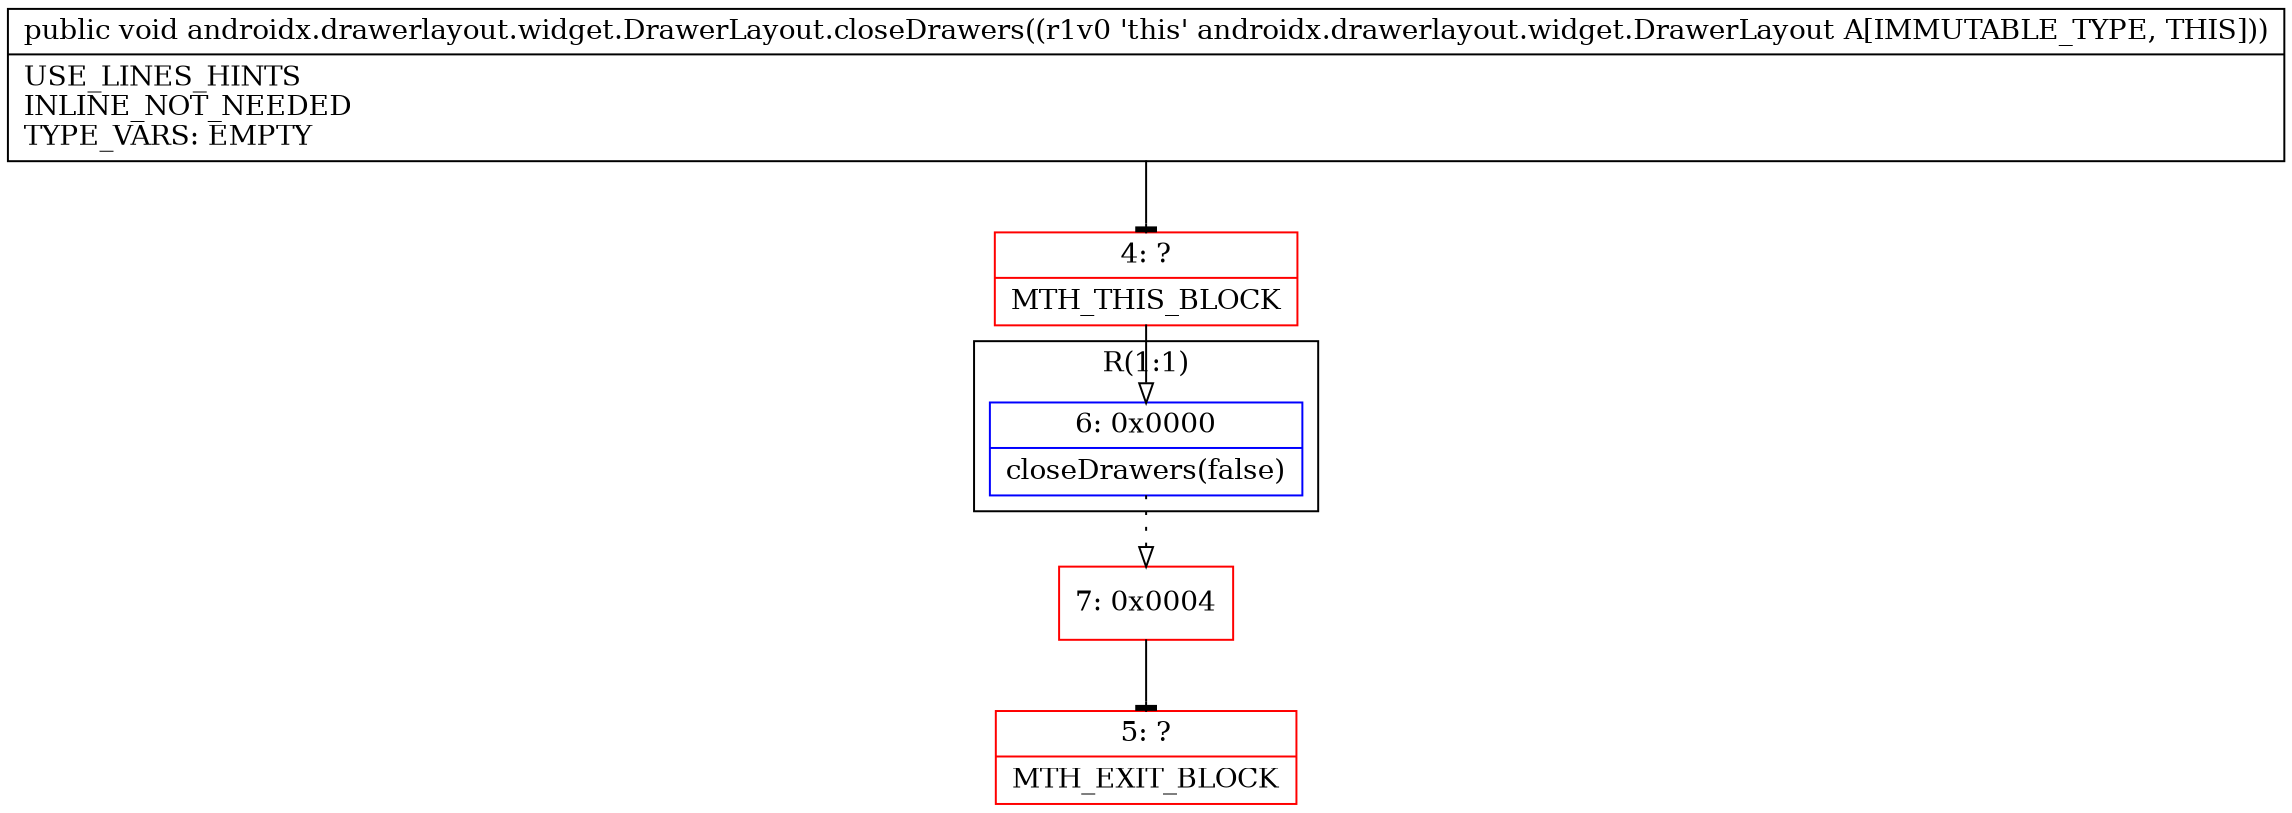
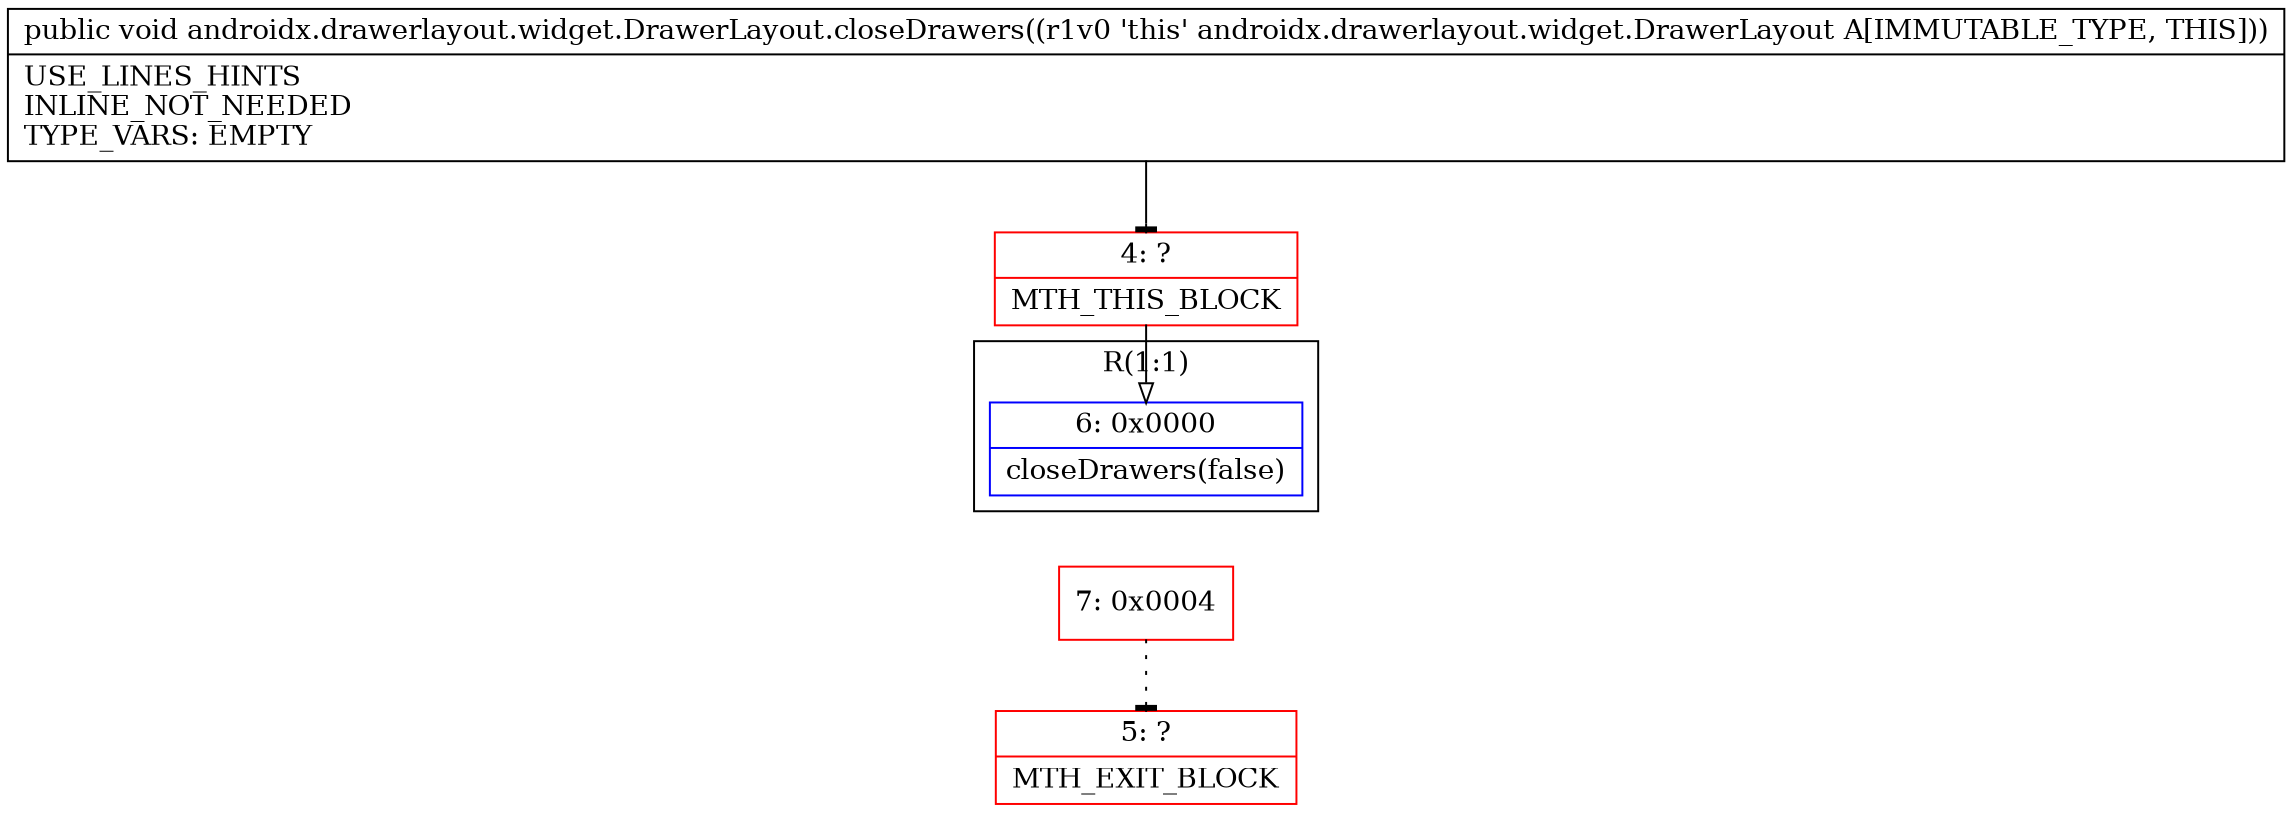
edge "6: 0x0000" -> "7: 0x0004": removed
edge "7: 0x0004" -> "5: ?": style solid -> dotted
